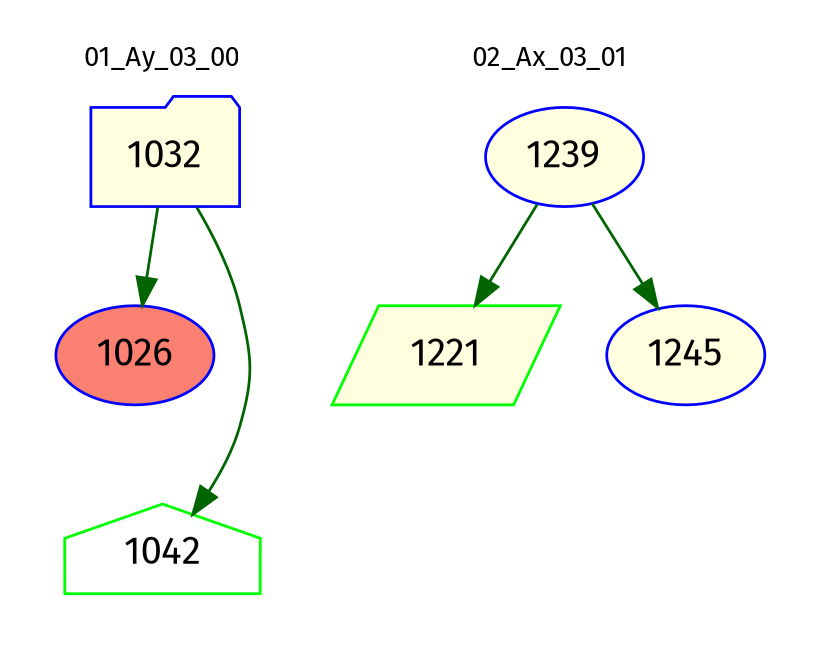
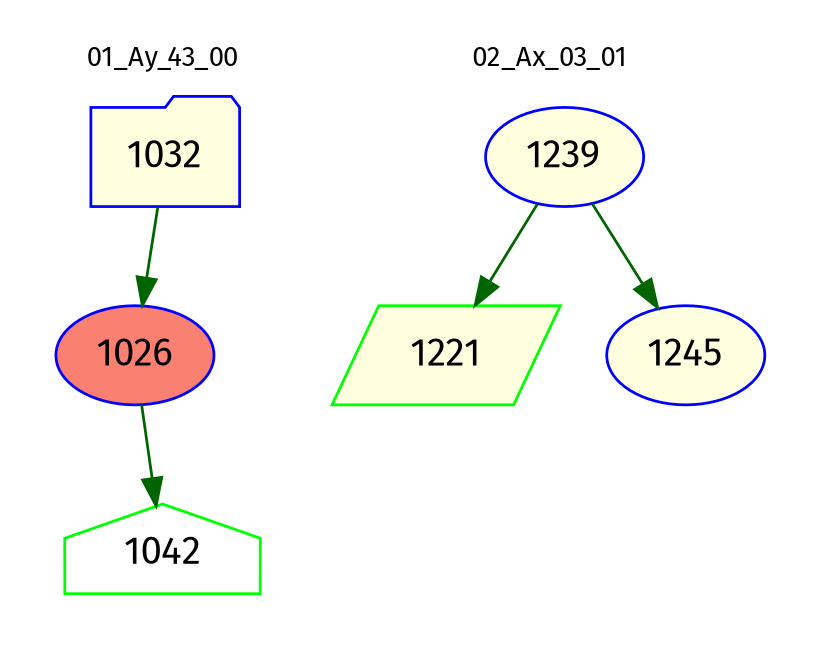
cluster "01_Ay_03_00": label "01_Ay_03_00" -> "01_Ay_43_00"
edge "1032" -> "1042": now "1026" -> "1042"
